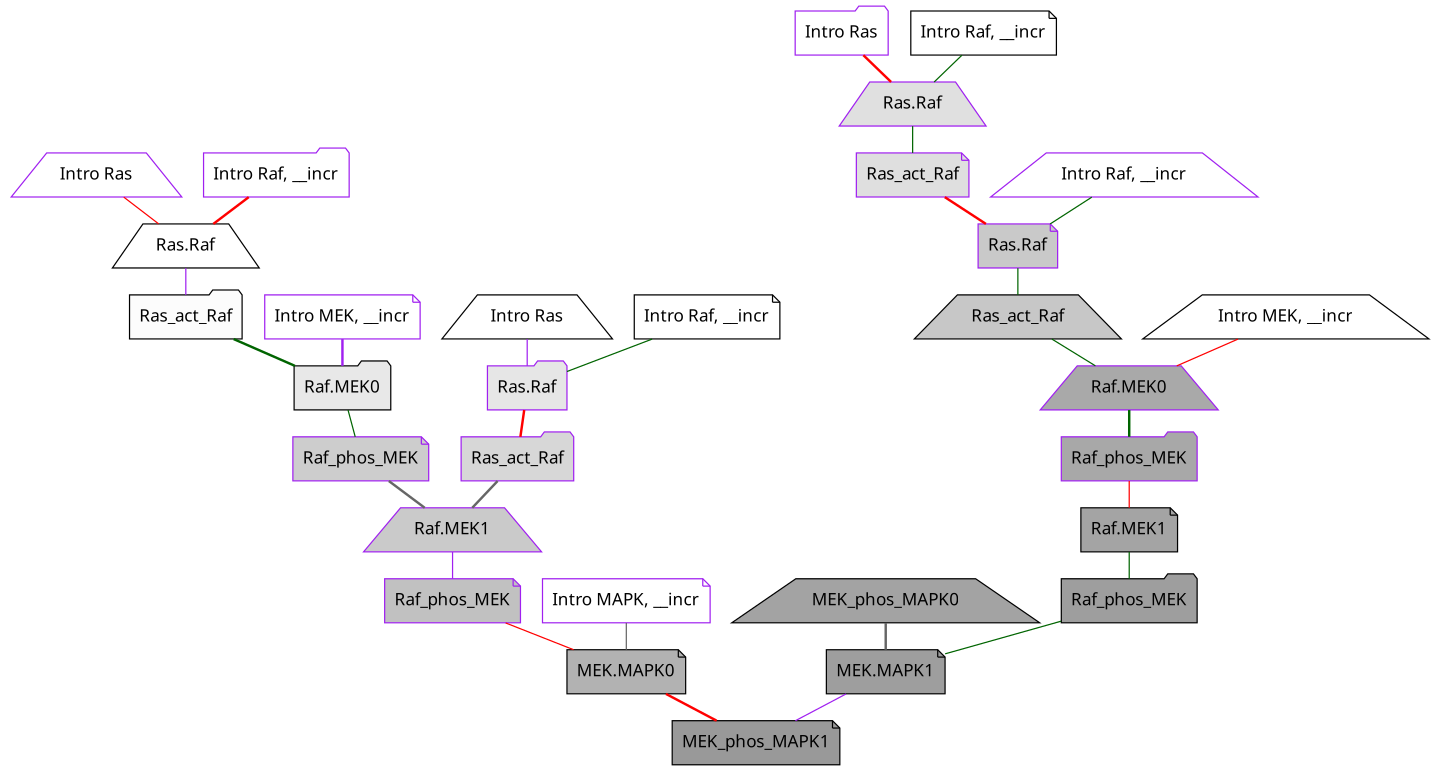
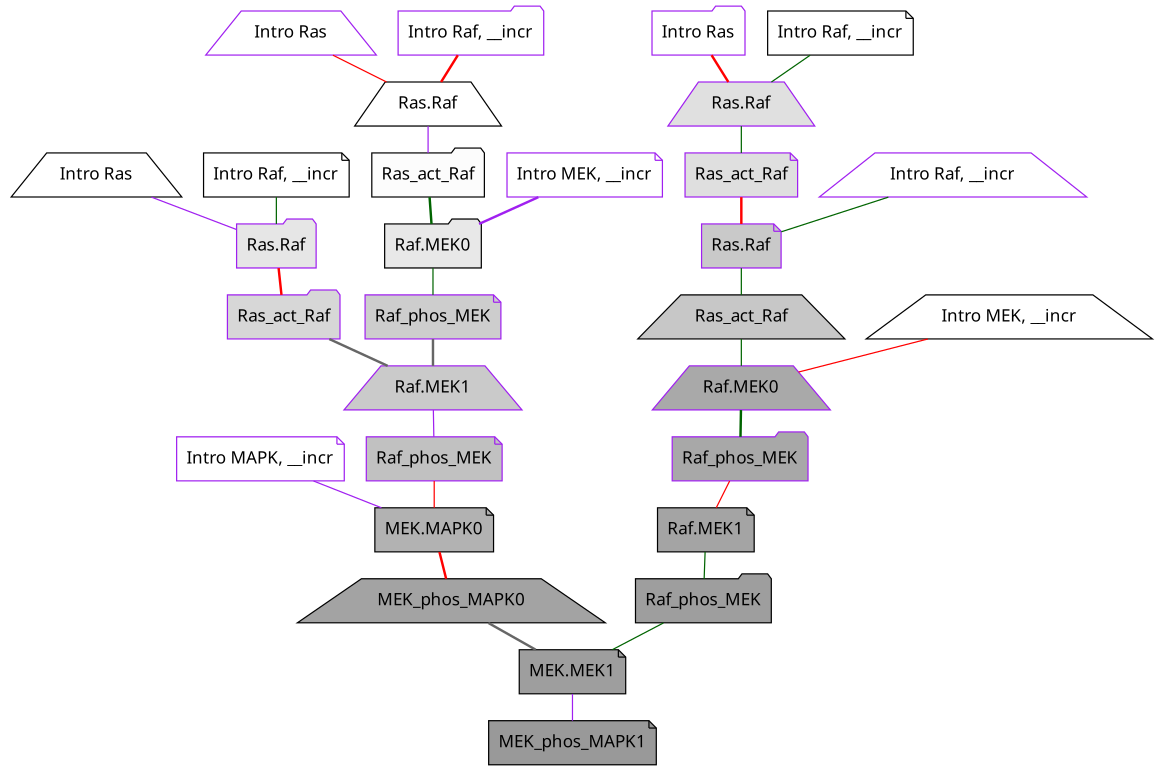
edge "Intro MAPK, __incr" -- "MEK.MAPK0": color gray40 -> purple
node "MEK.MAPK1": label "MEK.MAPK1" -> "MEK.MEK1"
edge "MEK.MAPK0" -- "MEK_phos_MAPK1": now "MEK.MAPK0" -- "MEK_phos_MAPK0"
